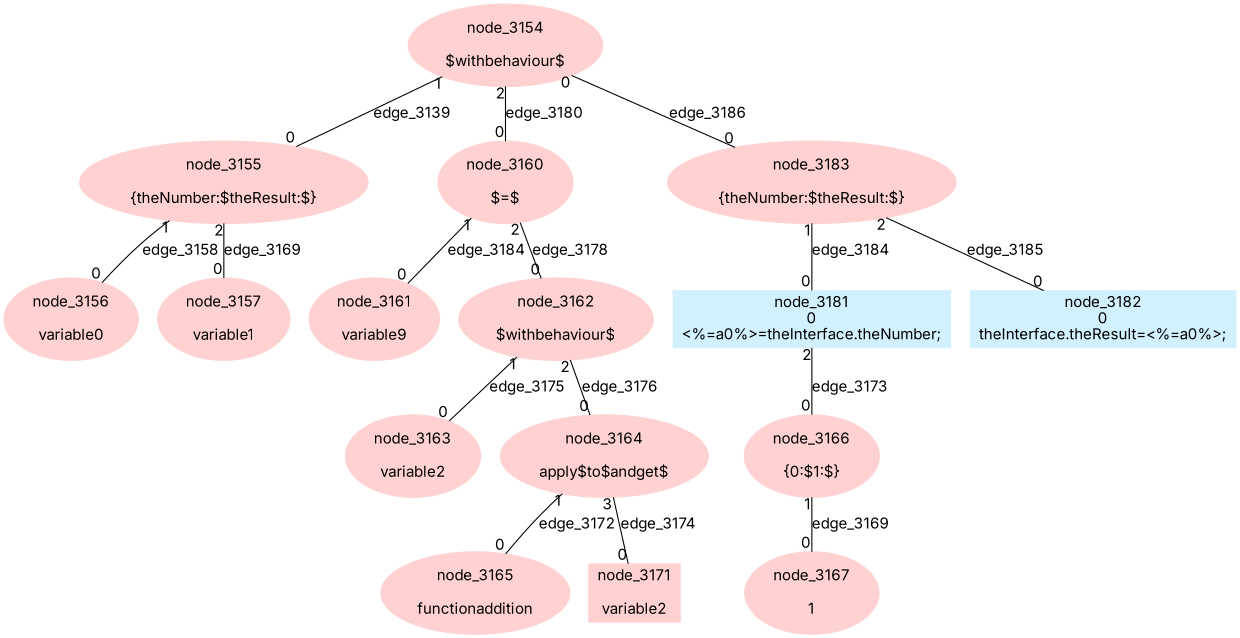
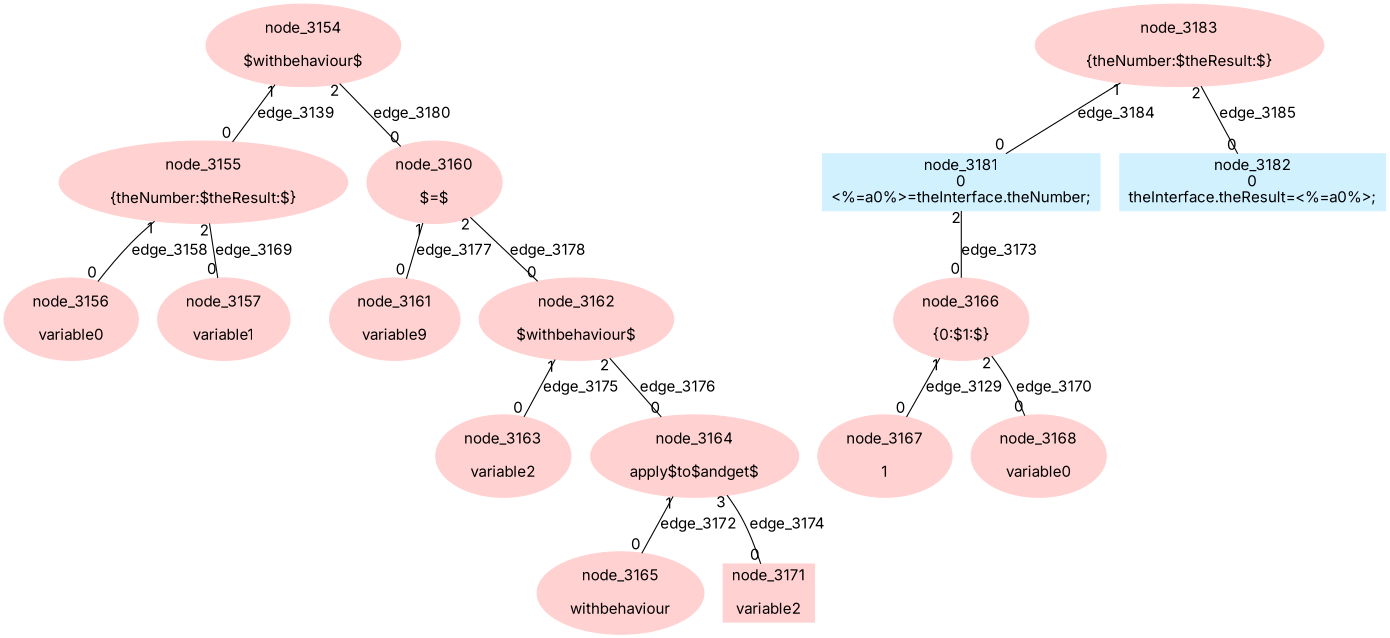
edge "node_3154 $withbehaviour$" -- "node_3183 {theNumber:$theResult:$}": removed, label "edge_3186"
edge "node_3160 $=$" -- "node_3161 variable9": label "edge_3184" -> "edge_3177"
node "node_3168 variable0": added
edge "node_3166 {0:$1:$}" -- "node_3167 1": label "edge_3169" -> "edge_3129"
node "node_3165 functionaddition": label "node_3165 functionaddition" -> "node_3165 withbehaviour"
